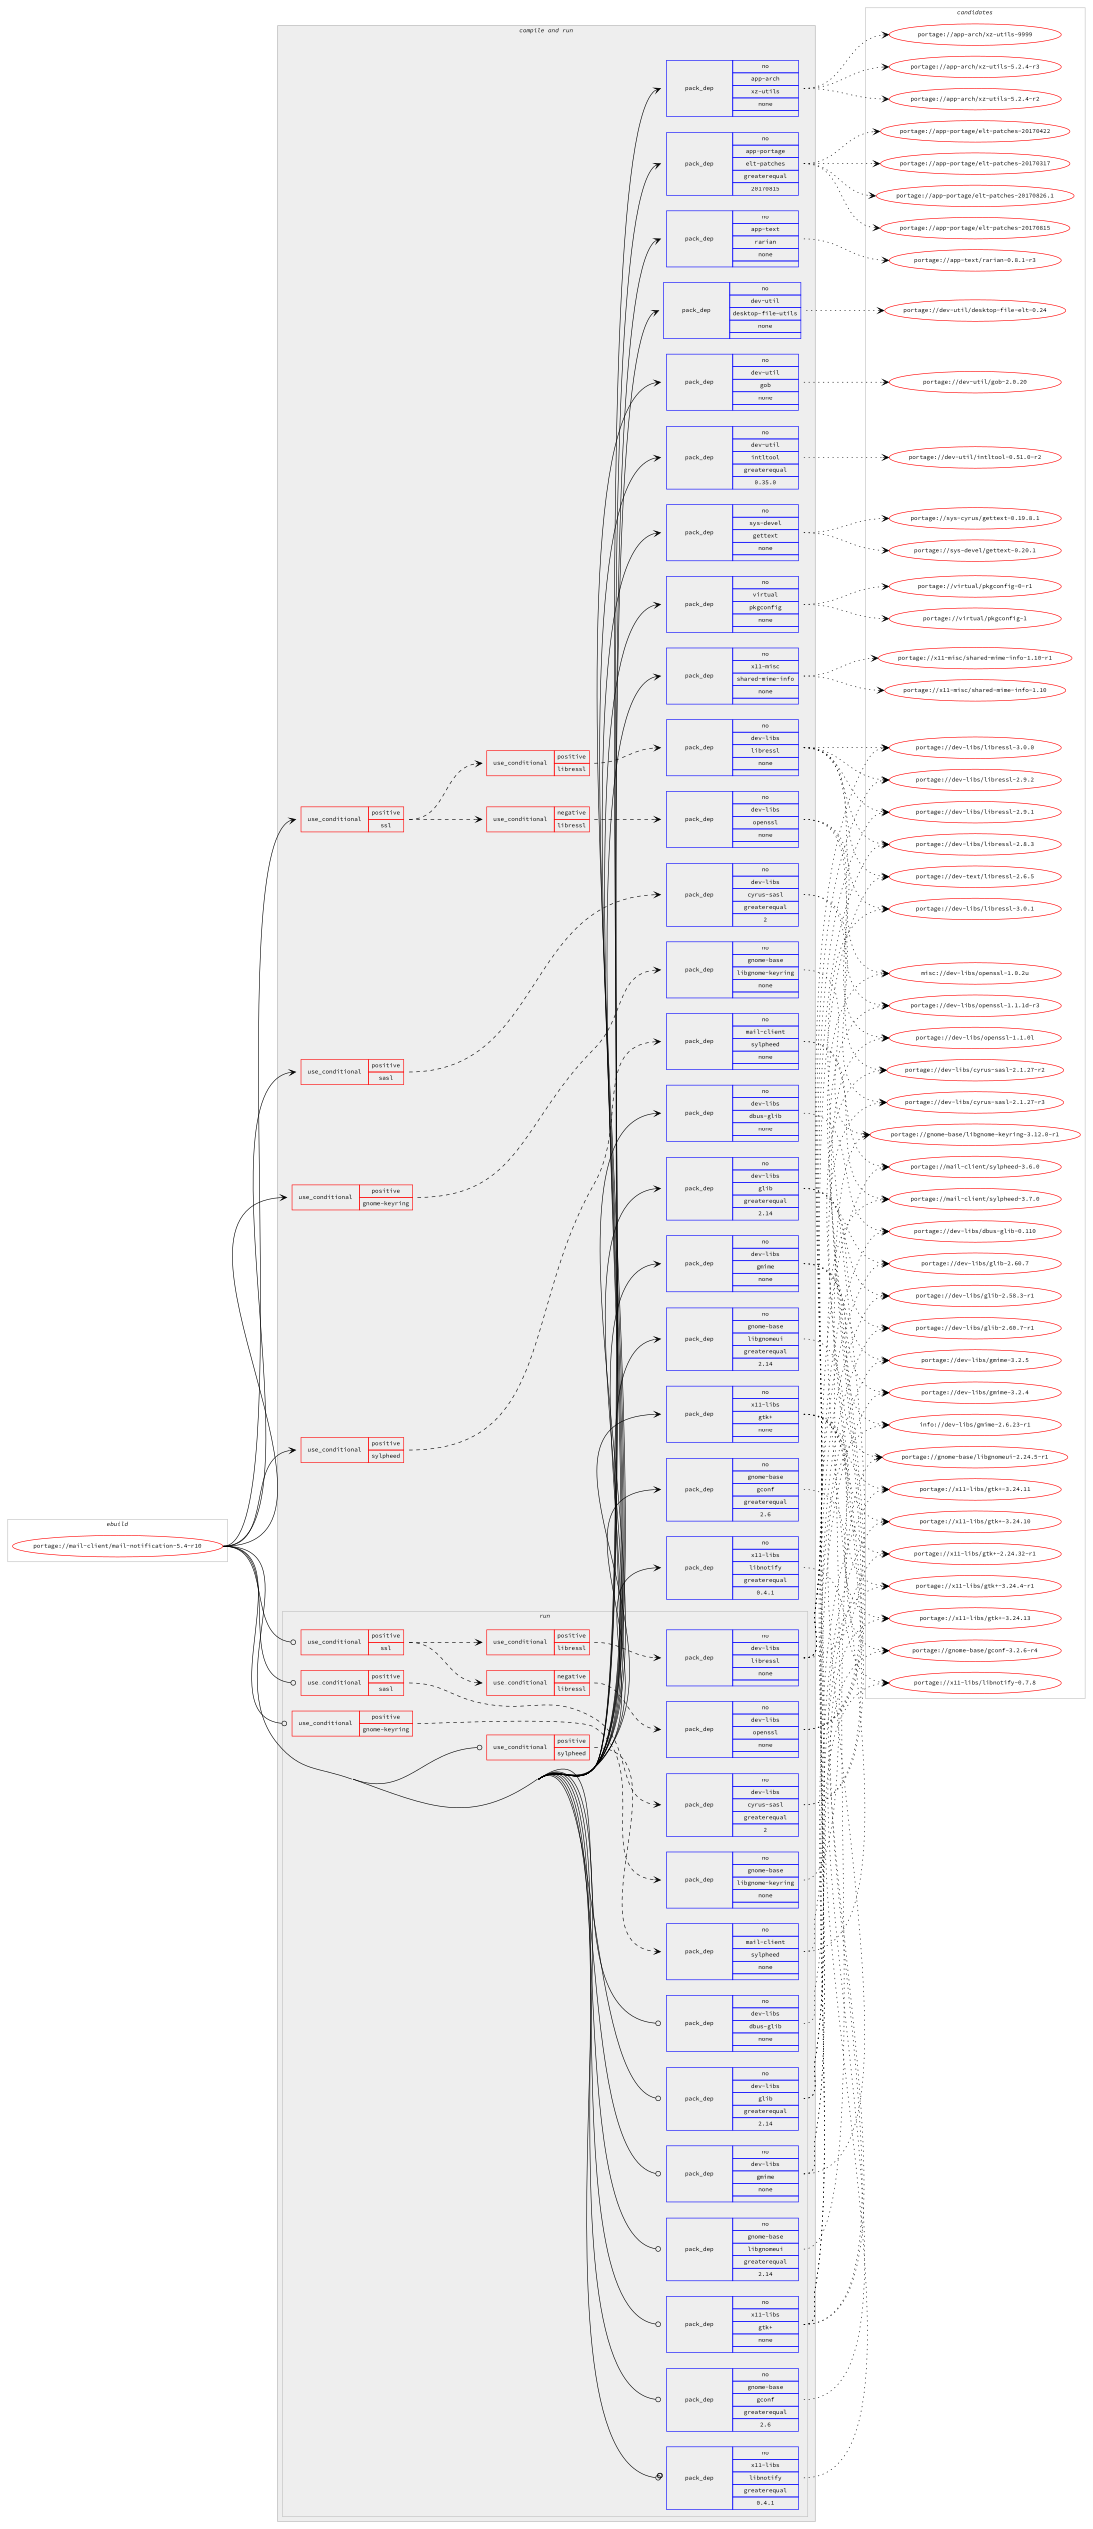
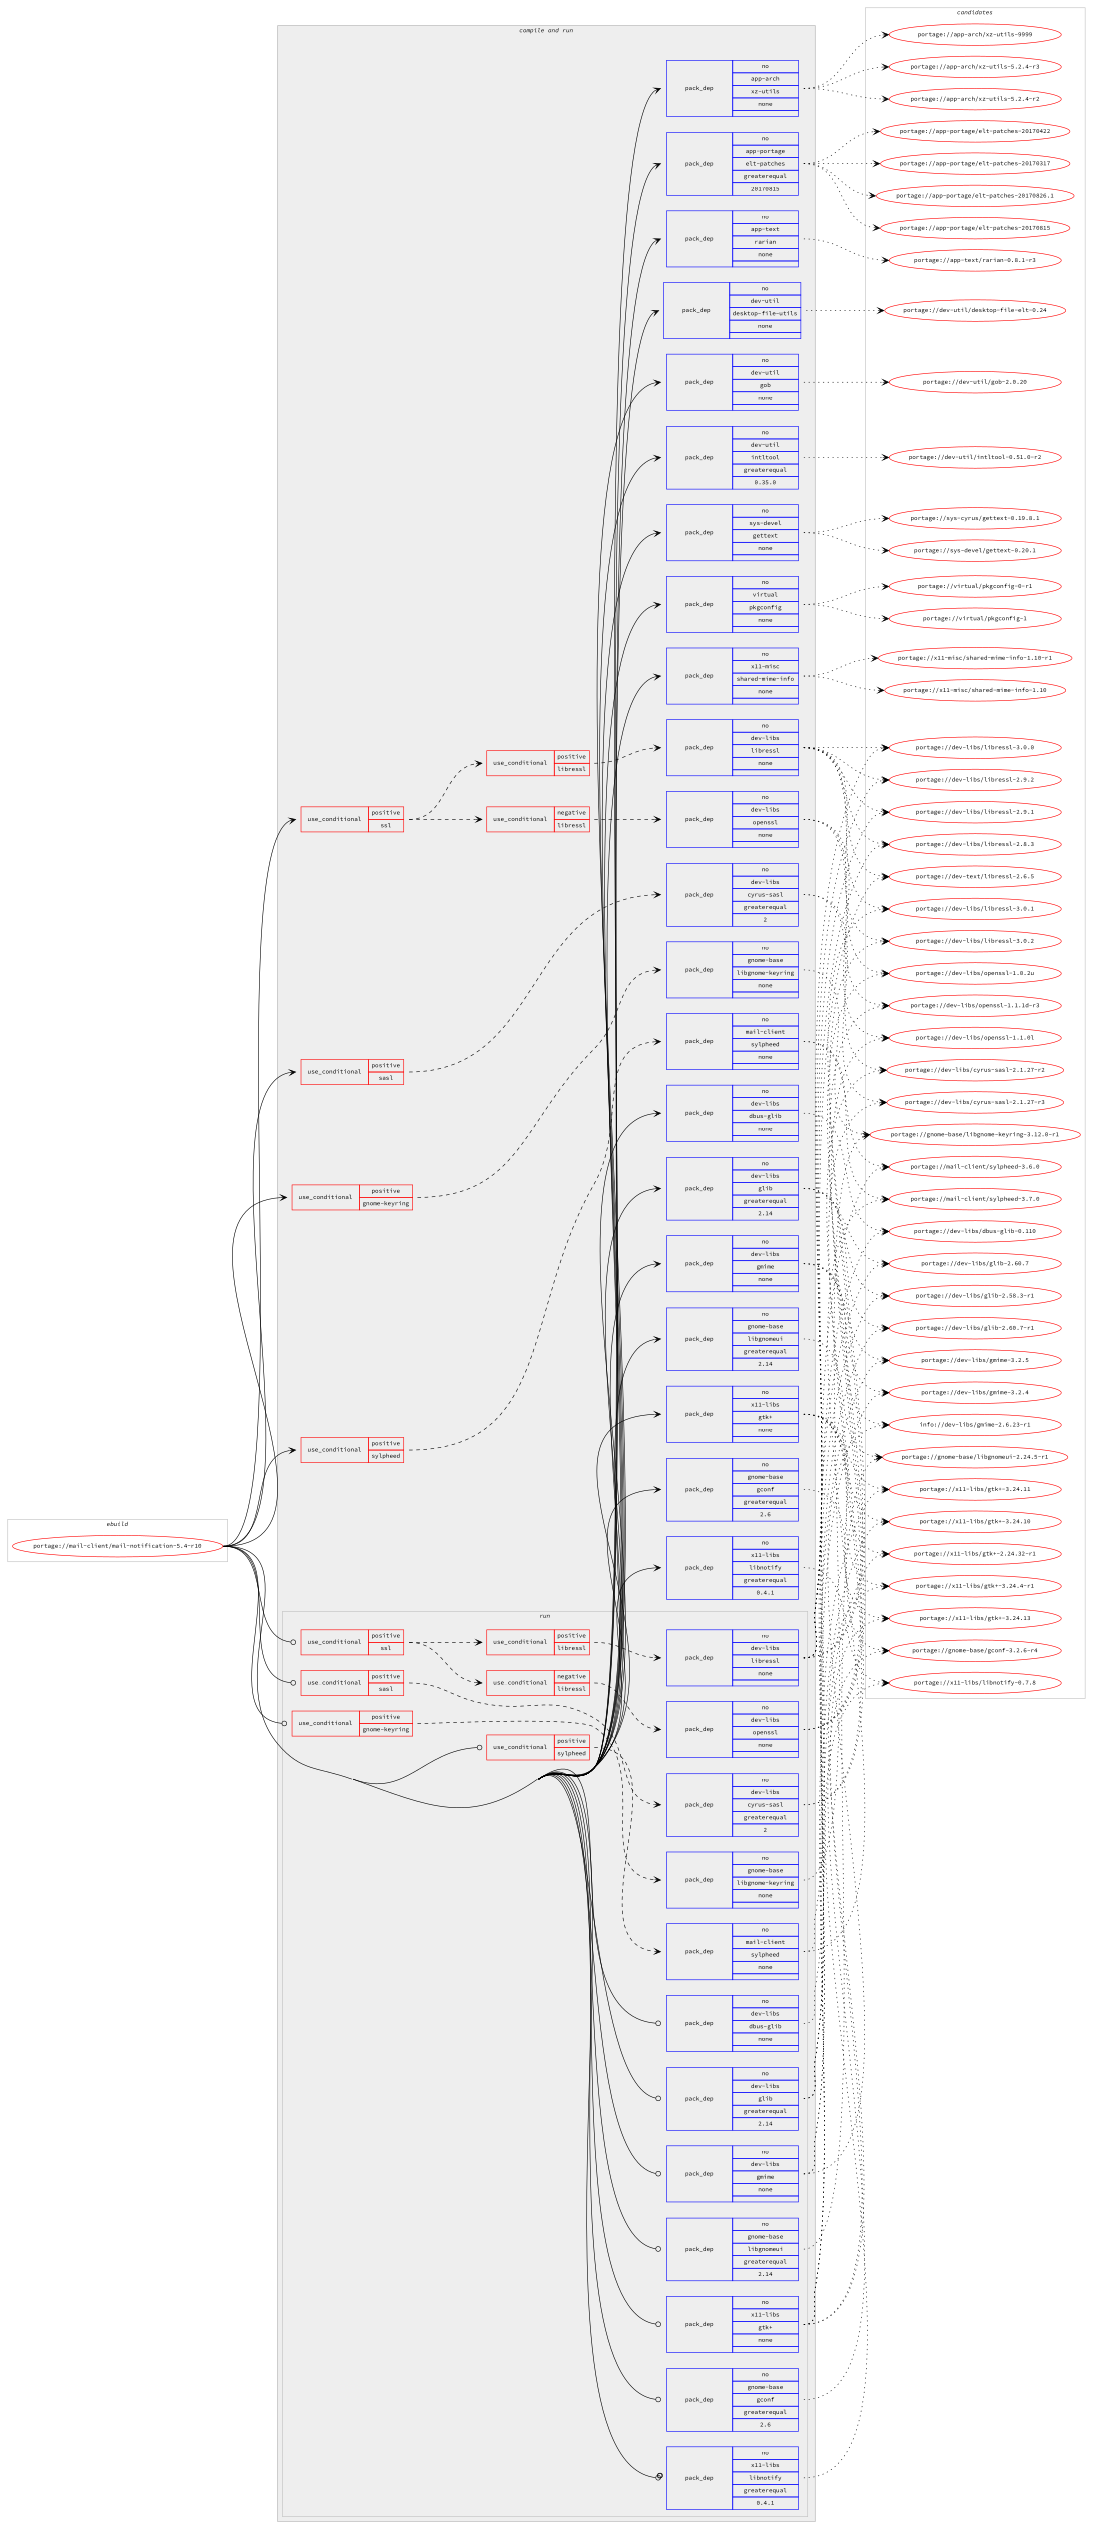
node "portage://dev-libs/libressl-3.0.2": added
node "misc://dev-libs/openssl-1.0.2u": label "misc://dev-libs/openssl-1.0.2u" -> "portage://dev-libs/openssl-1.0.2u"
